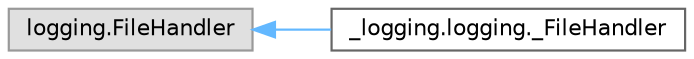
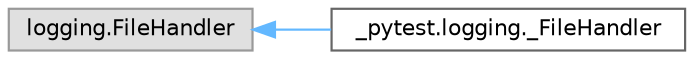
node "_logging.logging._FileHandler": label "_logging.logging._FileHandler" -> "_pytest.logging._FileHandler"
